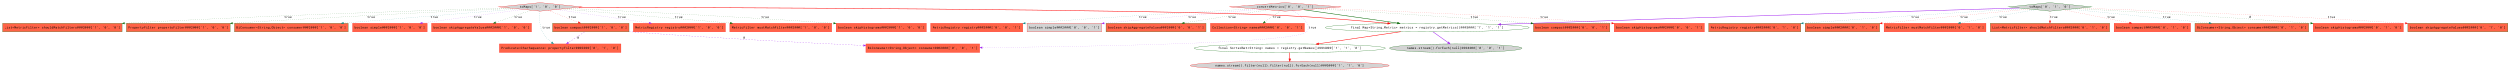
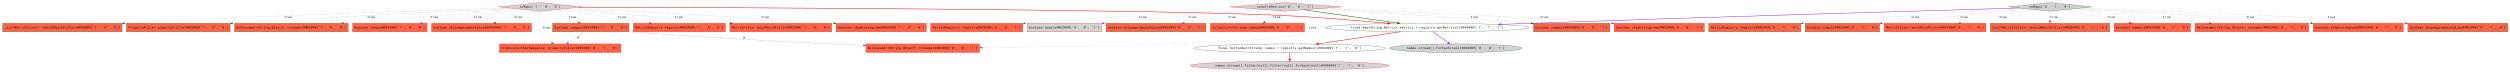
edge "convertMetrics['0', '0', '1']" -> "boolean skipAggregateValues@@@2@@@['0', '0', '1']": color darkgreen -> purple
edge "toMaps['0', '1', '0']" -> "boolean skipHistograms@@@2@@@['0', '1', '0']": label "0" -> "true"
node "BiConsumer<String,Object> consumer@@@2@@@['0', '1', '0']": color darkgreen -> red
